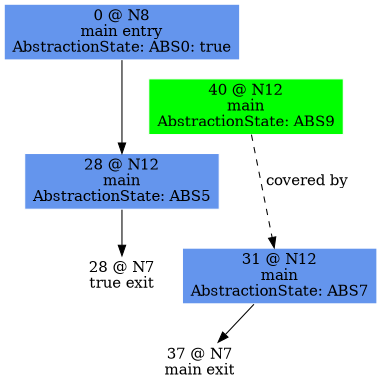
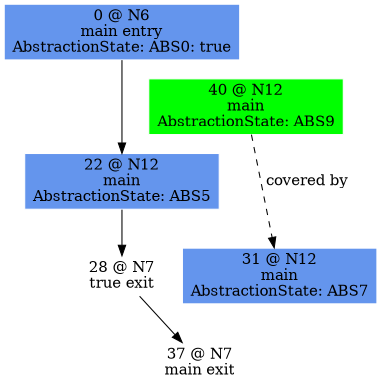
node "0 @ N8 main entry AbstractionState: ABS0: true": label "0 @ N8 main entry AbstractionState: ABS0: true" -> "0 @ N6 main entry AbstractionState: ABS0: true"
node "28 @ N12 main AbstractionState: ABS5": label "28 @ N12 main AbstractionState: ABS5" -> "22 @ N12 main AbstractionState: ABS5"
edge "31 @ N12 main AbstractionState: ABS7" -> "37 @ N7 main exit": now "28 @ N7 true exit" -> "37 @ N7 main exit"
